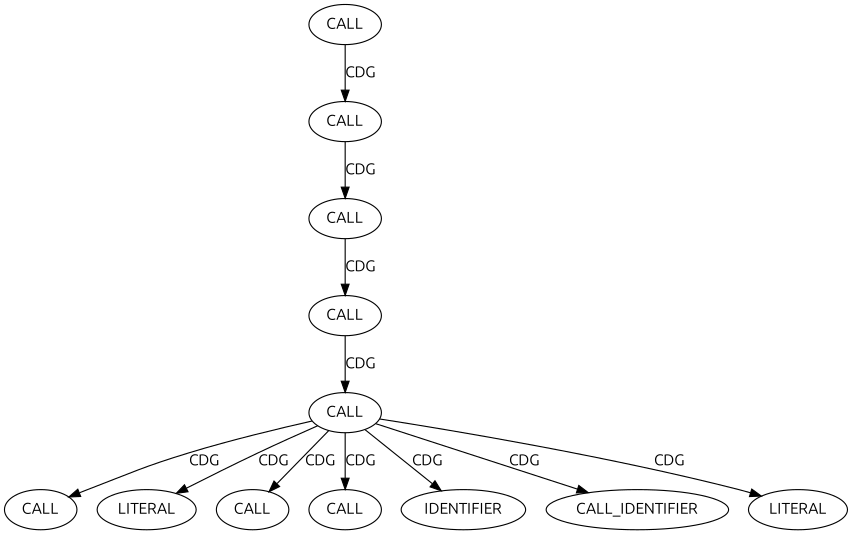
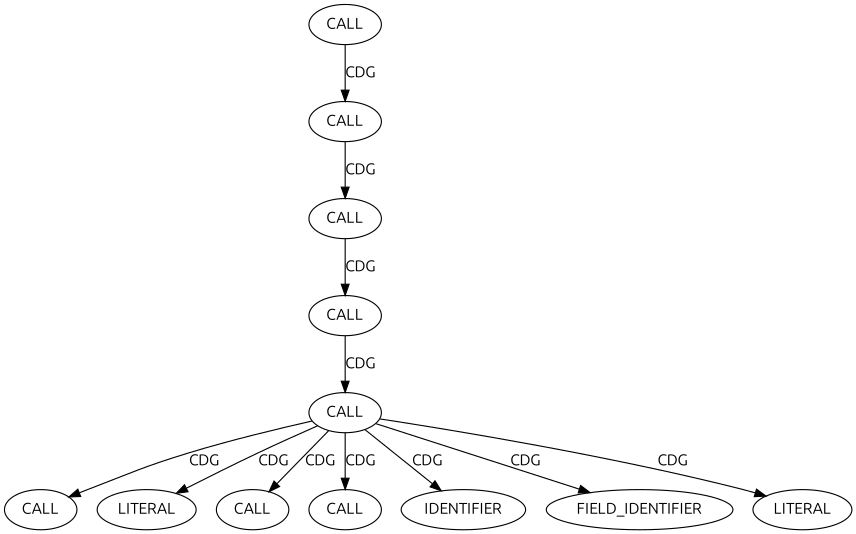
node "CALL_IDENTIFIER": label "CALL_IDENTIFIER" -> "FIELD_IDENTIFIER"
